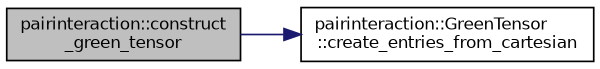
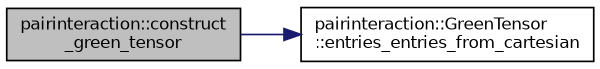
node "pairinteraction::GreenTensor ::create_entries_from_cartesian": label "pairinteraction::GreenTensor ::create_entries_from_cartesian" -> "pairinteraction::GreenTensor ::entries_entries_from_cartesian"
